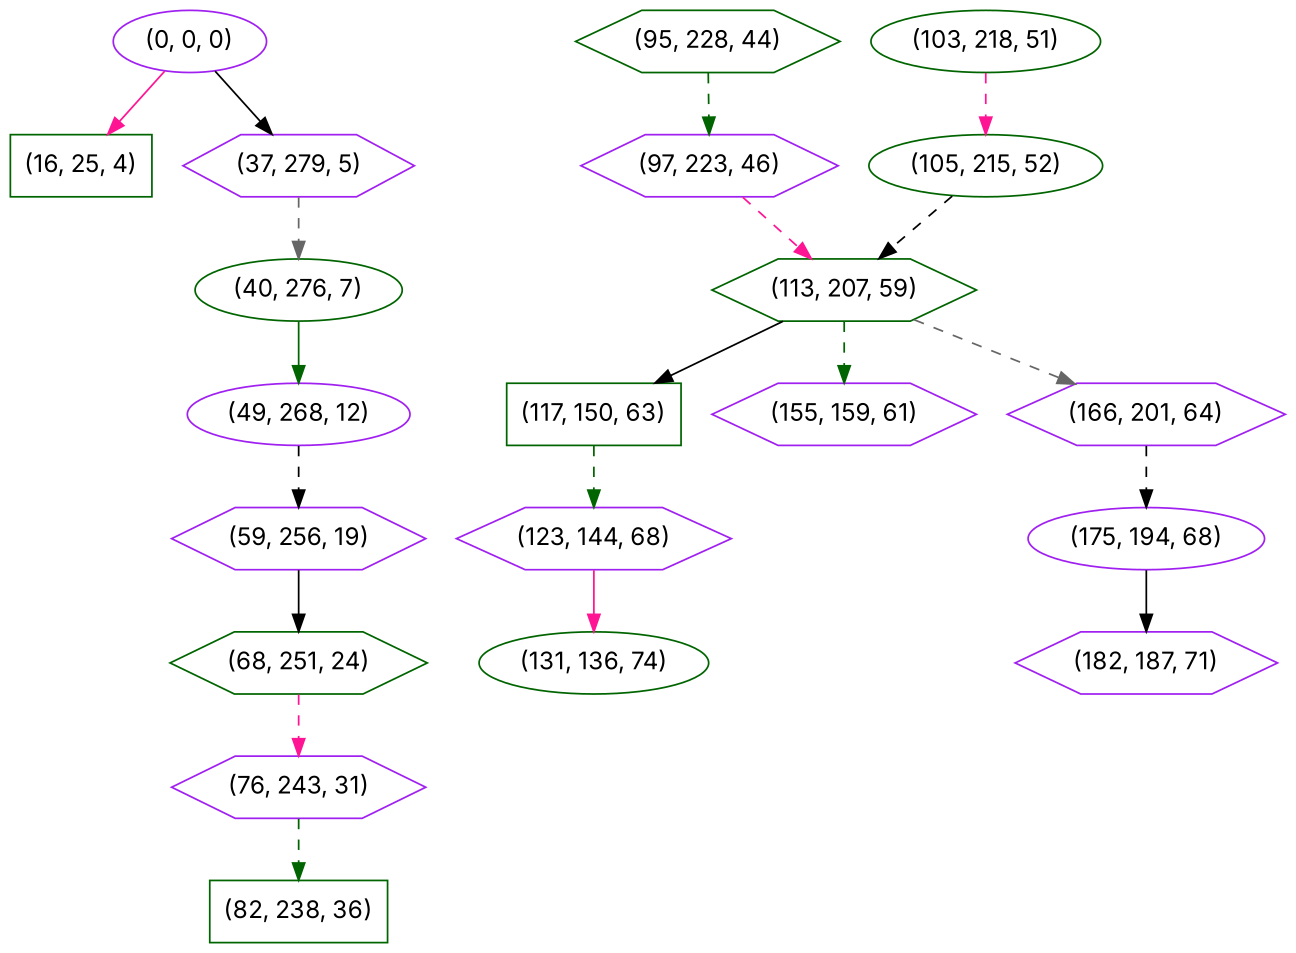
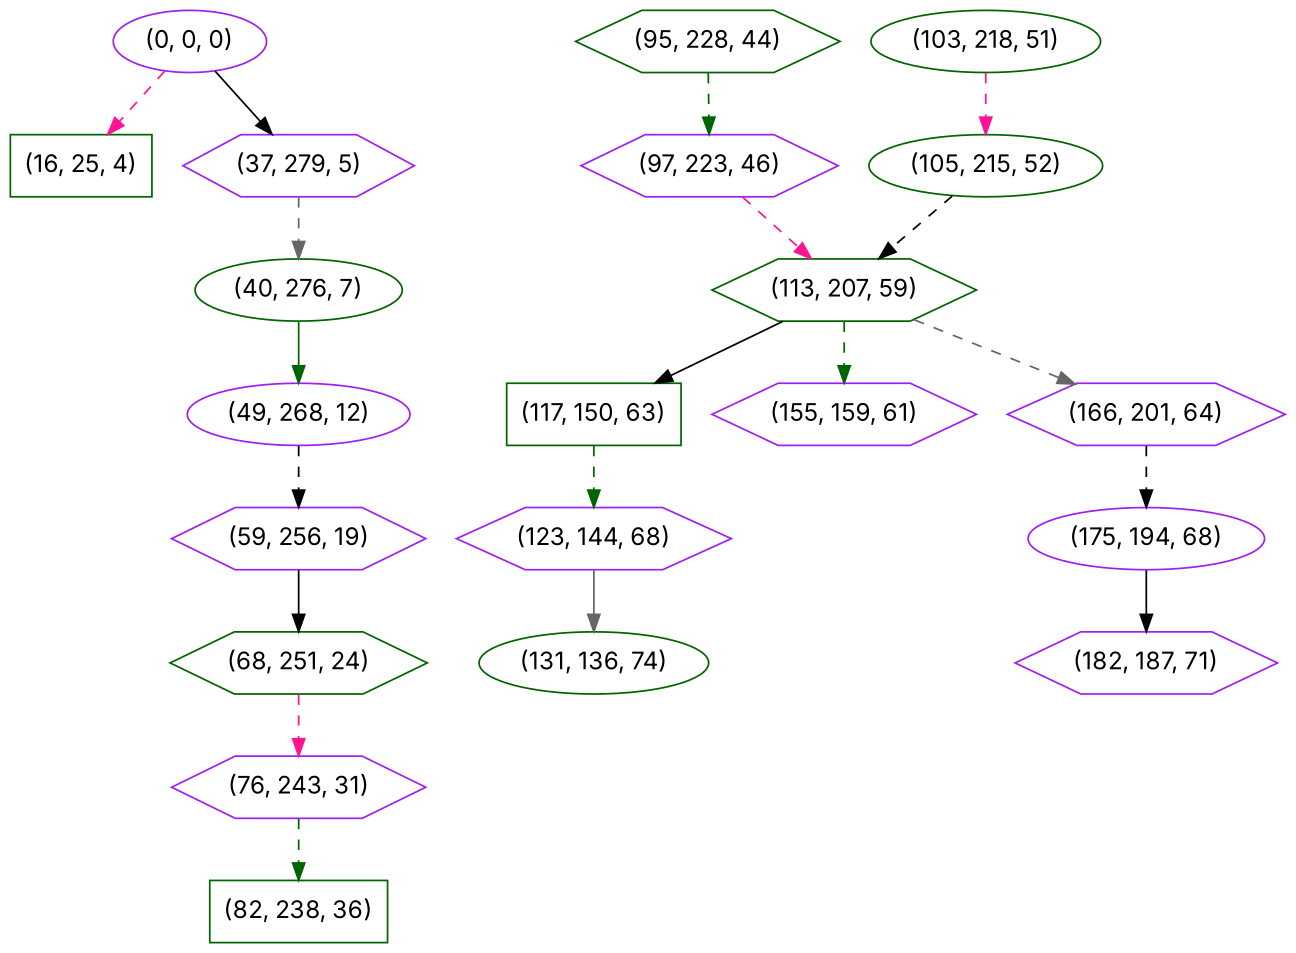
edge "(0, 0, 0)" -> "(16, 25, 4)": style solid -> dashed
edge "(123, 144, 68)" -> "(131, 136, 74)": color deeppink -> gray40
